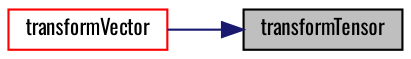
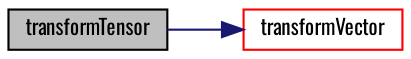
edge "transformVector" -> "transformTensor": reversed
